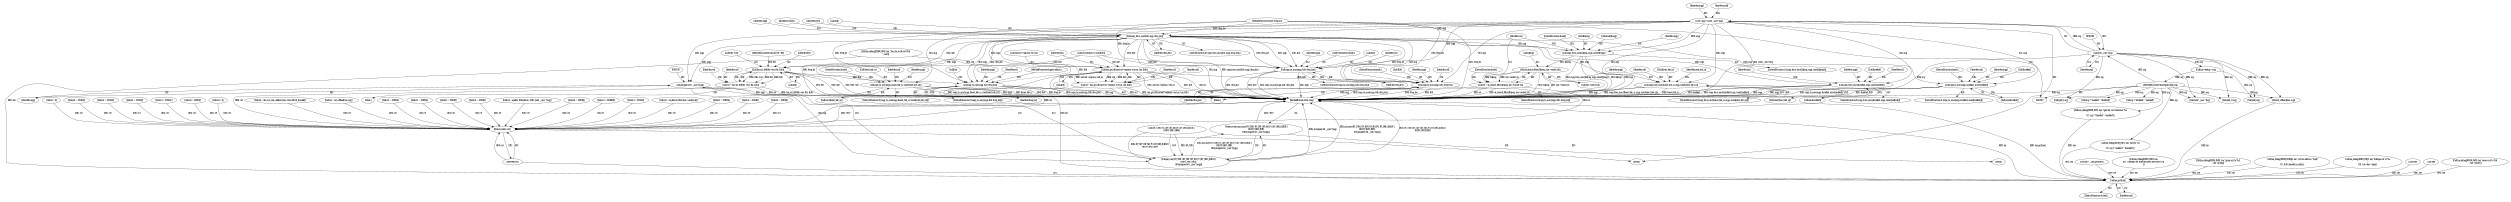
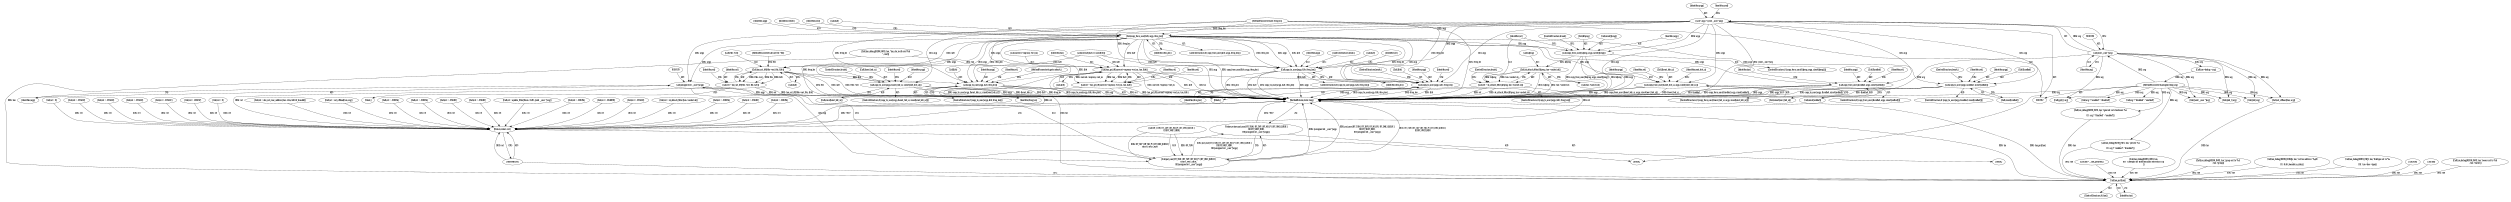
node "(Identifier,file)": removed
edge "(Call,* argp = (void __user*)arg)" -> "(Call,copy_to_user(argp, &sndbuf, sizeof(sndbuf)))": label "AST: argp" -> "DDG: argp"
edge "(Call,tun->debug = arg)" -> "(Call,(int) arg)": now "(MethodParameterIn,unsigned long arg)" -> "(Call,(int) arg)"
